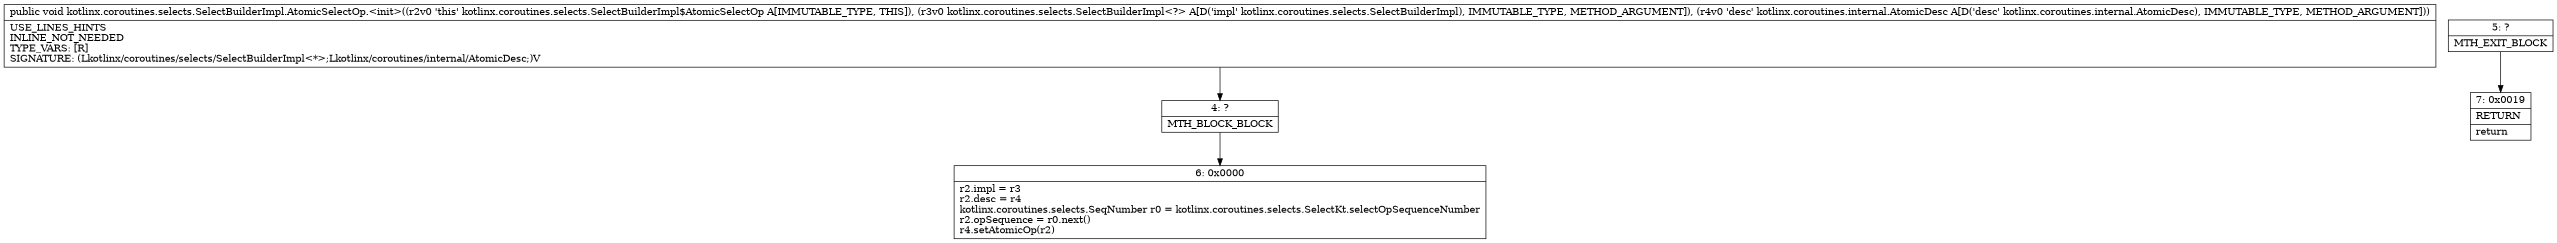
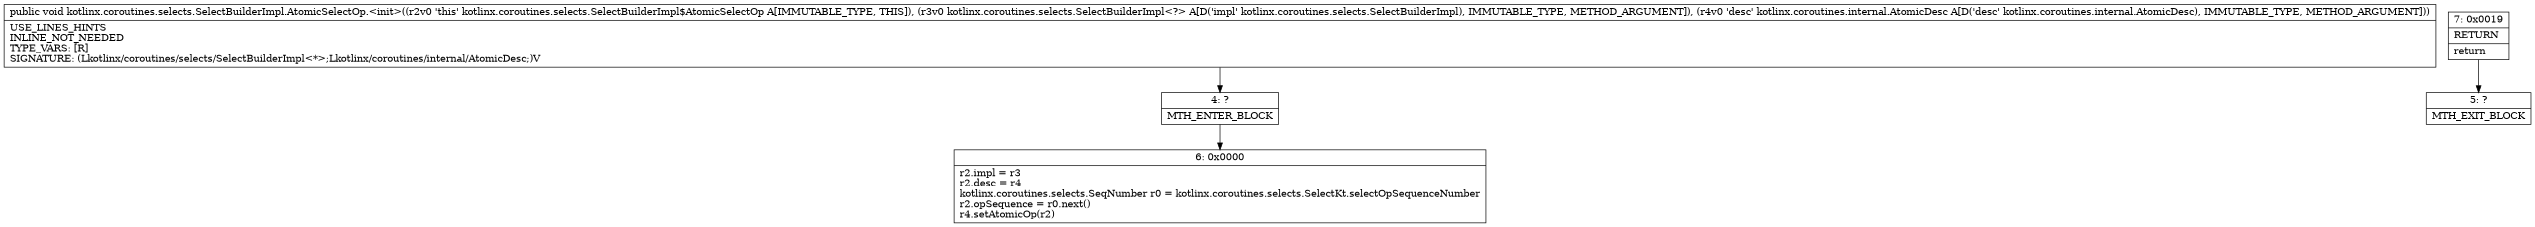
edge "5: ?" -> "7: 0x0019": reversed
node "4: ?": text "MTH_BLOCK_BLOCK" -> "MTH_ENTER_BLOCK"
